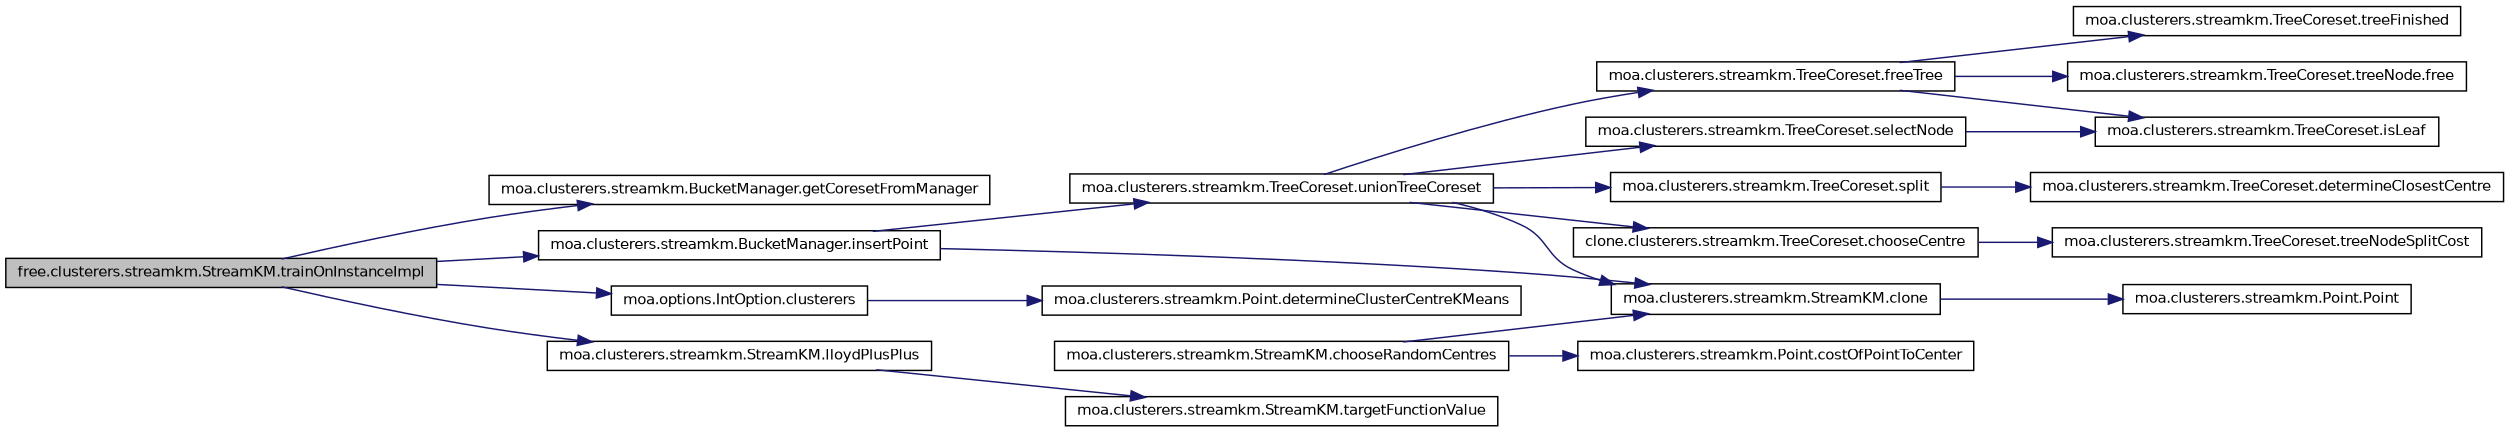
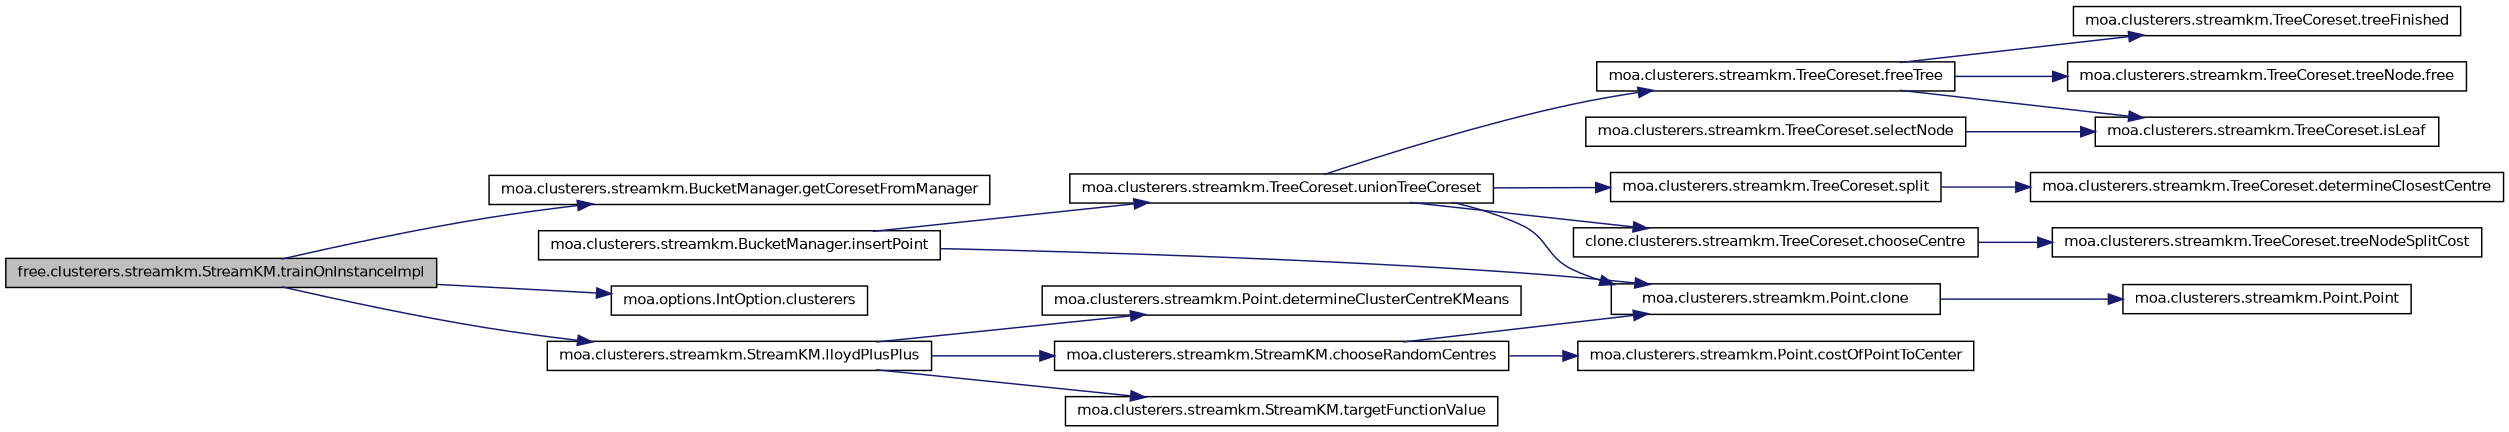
edge "moa.clusterers.streamkm.TreeCoreset.unionTreeCoreset" -> "moa.clusterers.streamkm.TreeCoreset.selectNode": removed
edge "free.clusterers.streamkm.StreamKM.trainOnInstanceImpl" -> "moa.clusterers.streamkm.BucketManager.insertPoint": removed
node "moa.clusterers.streamkm.StreamKM.clone": label "moa.clusterers.streamkm.StreamKM.clone" -> "moa.clusterers.streamkm.Point.clone"
edge "moa.options.IntOption.clusterers" -> "moa.clusterers.streamkm.Point.determineClusterCentreKMeans": now "moa.clusterers.streamkm.StreamKM.lloydPlusPlus" -> "moa.clusterers.streamkm.Point.determineClusterCentreKMeans"
edge "moa.clusterers.streamkm.StreamKM.lloydPlusPlus" -> "moa.clusterers.streamkm.StreamKM.chooseRandomCentres": added
